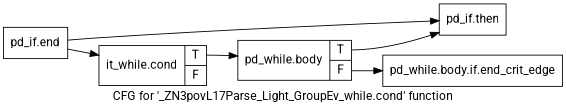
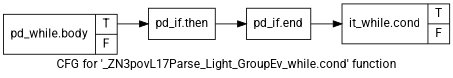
edge "pd_if.end" -> "pd_if.then": reversed
edge "it_while.cond" -> "pd_while.body": removed
node "pd_while.body.if.end_crit_edge": removed
